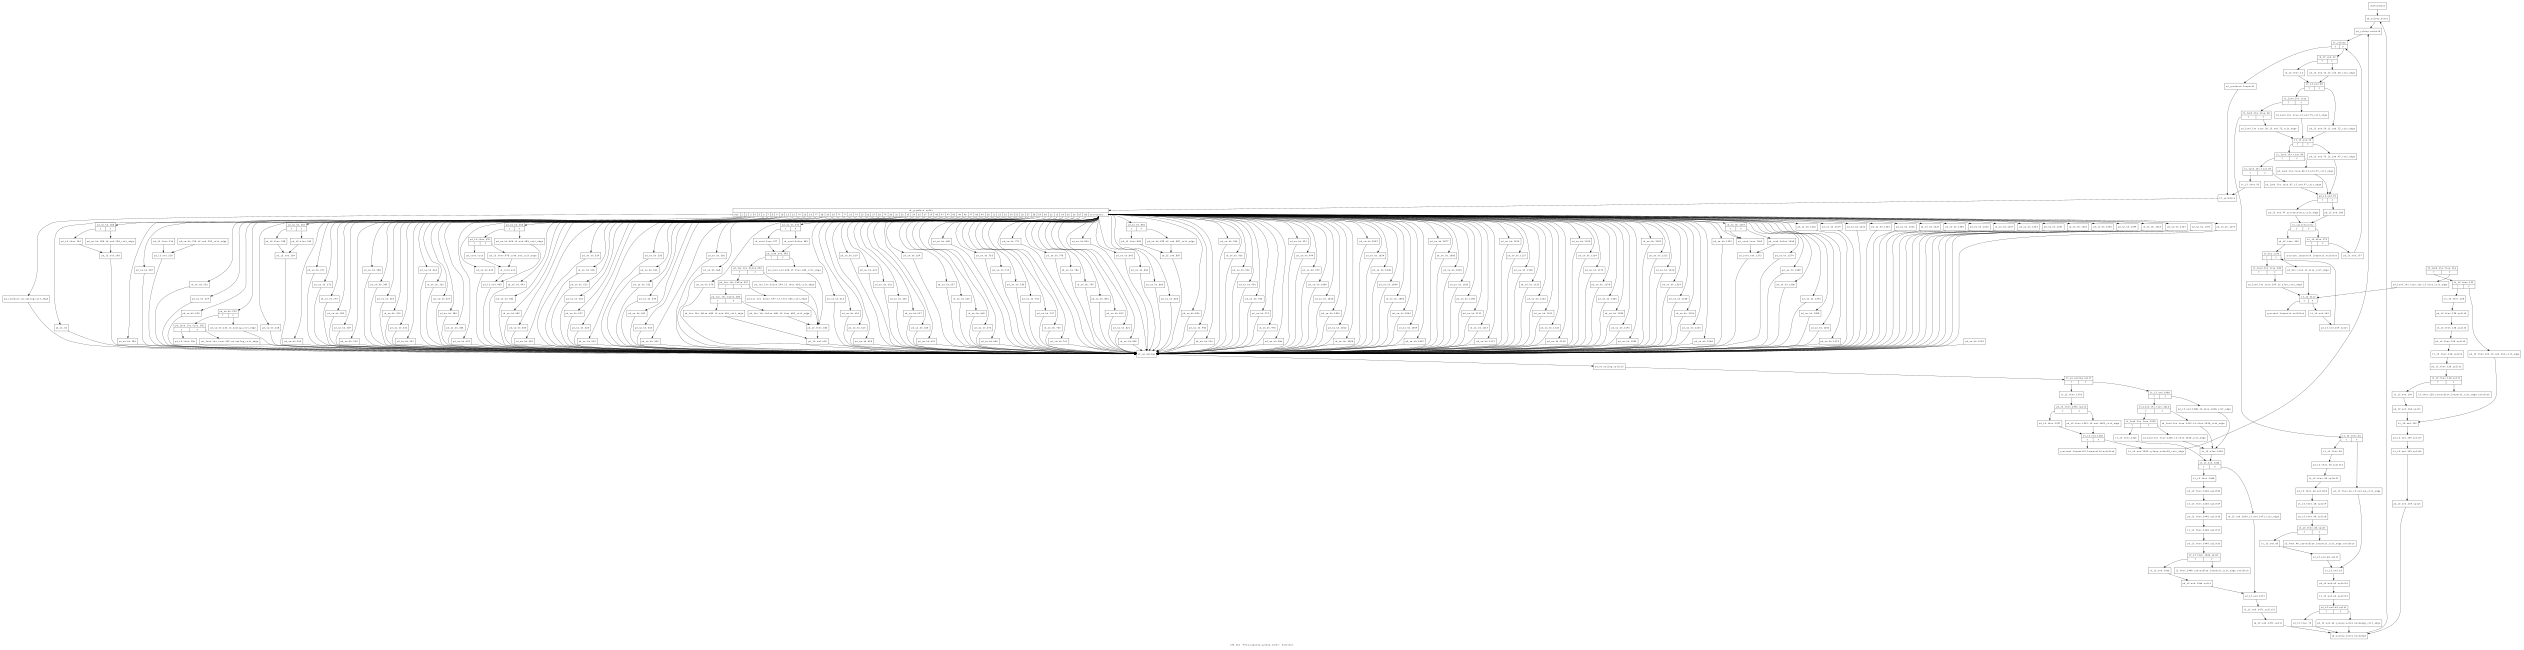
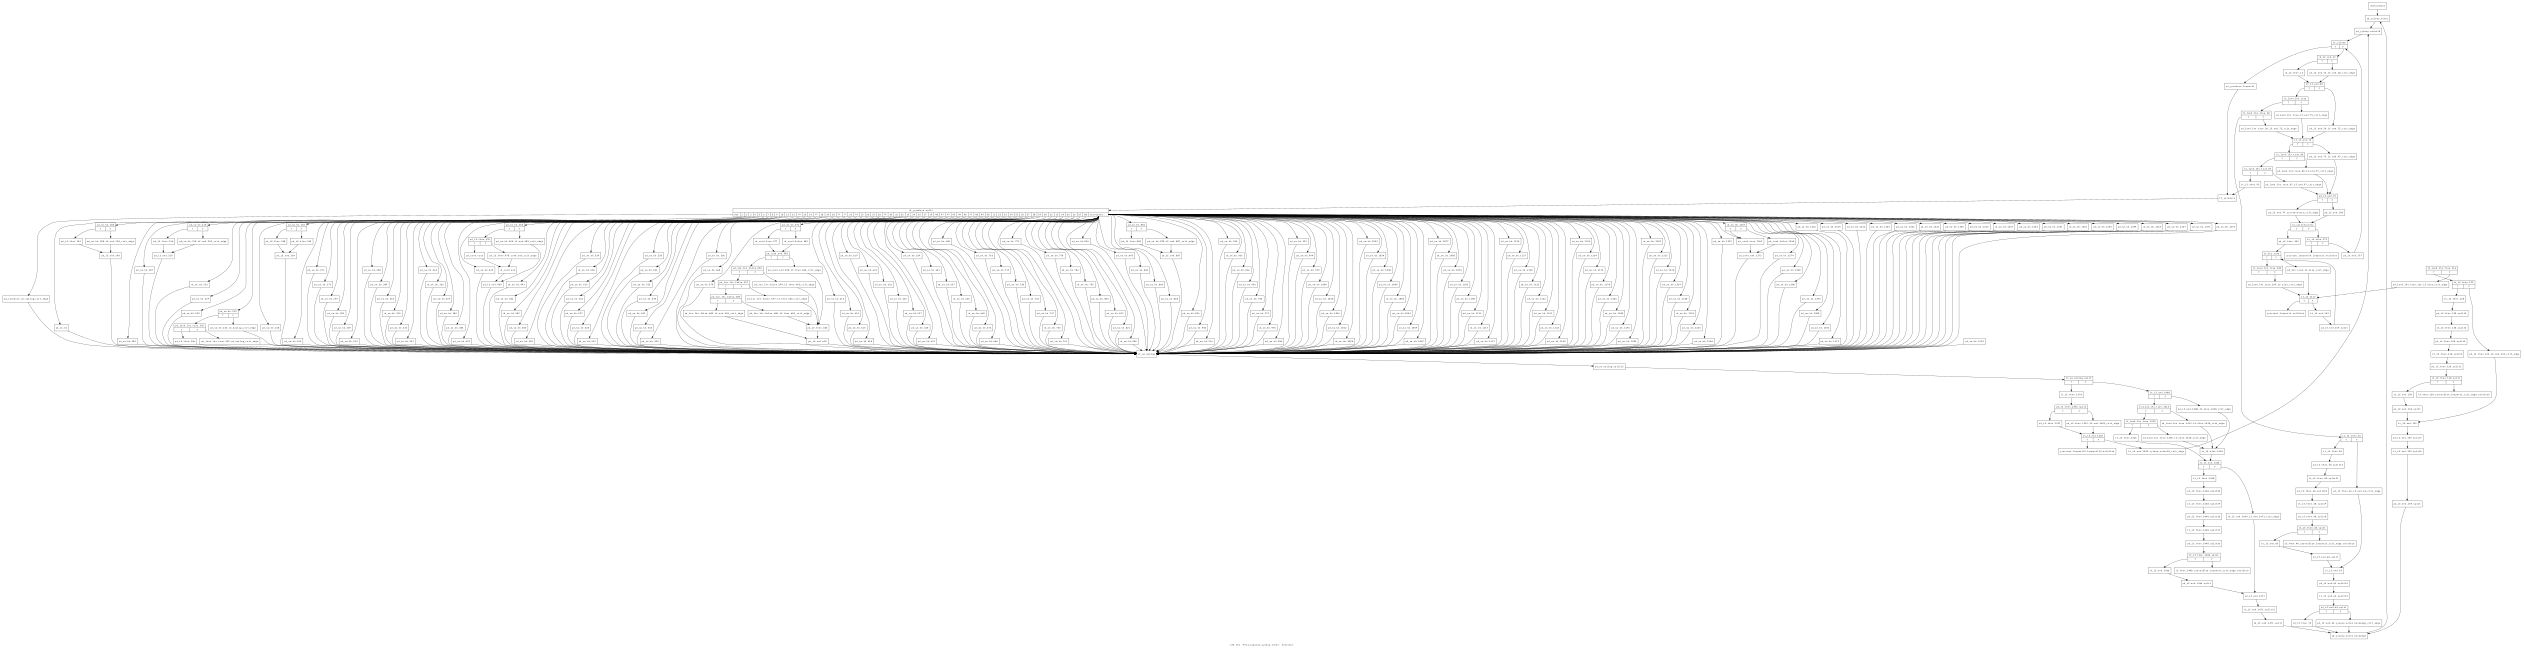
edge "pd_yyreduce.split" -> "pd_sw.bb.1371": added
node "pd_sw.bb.210": added
node "pd_sw.bb.651": added
